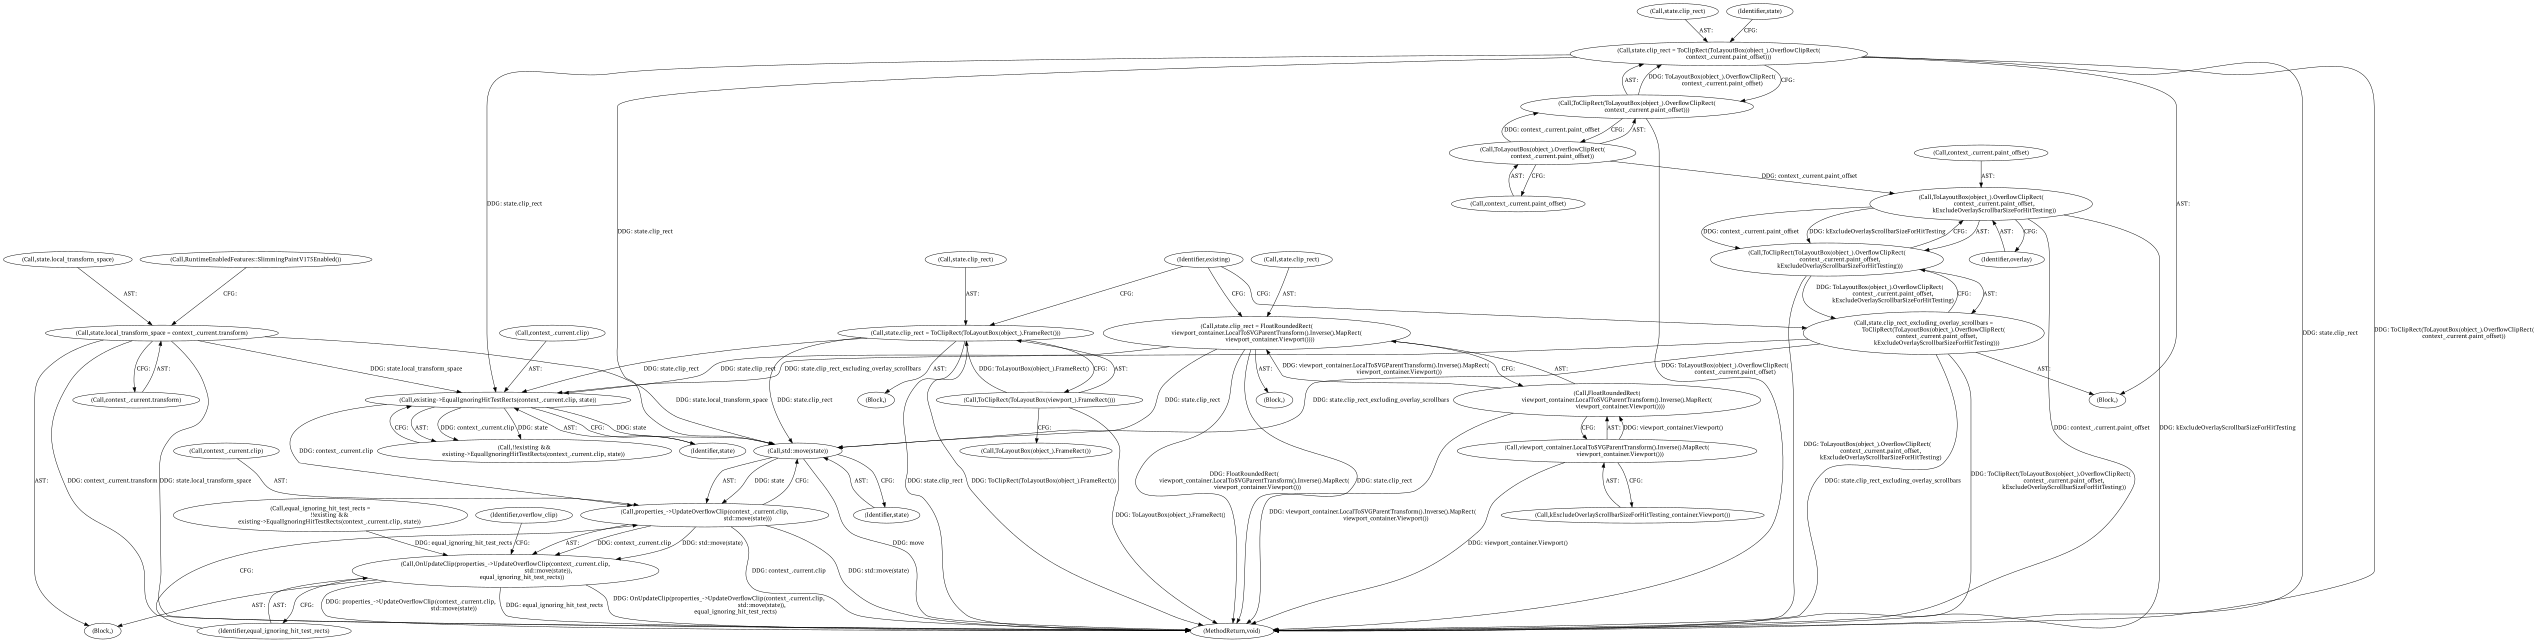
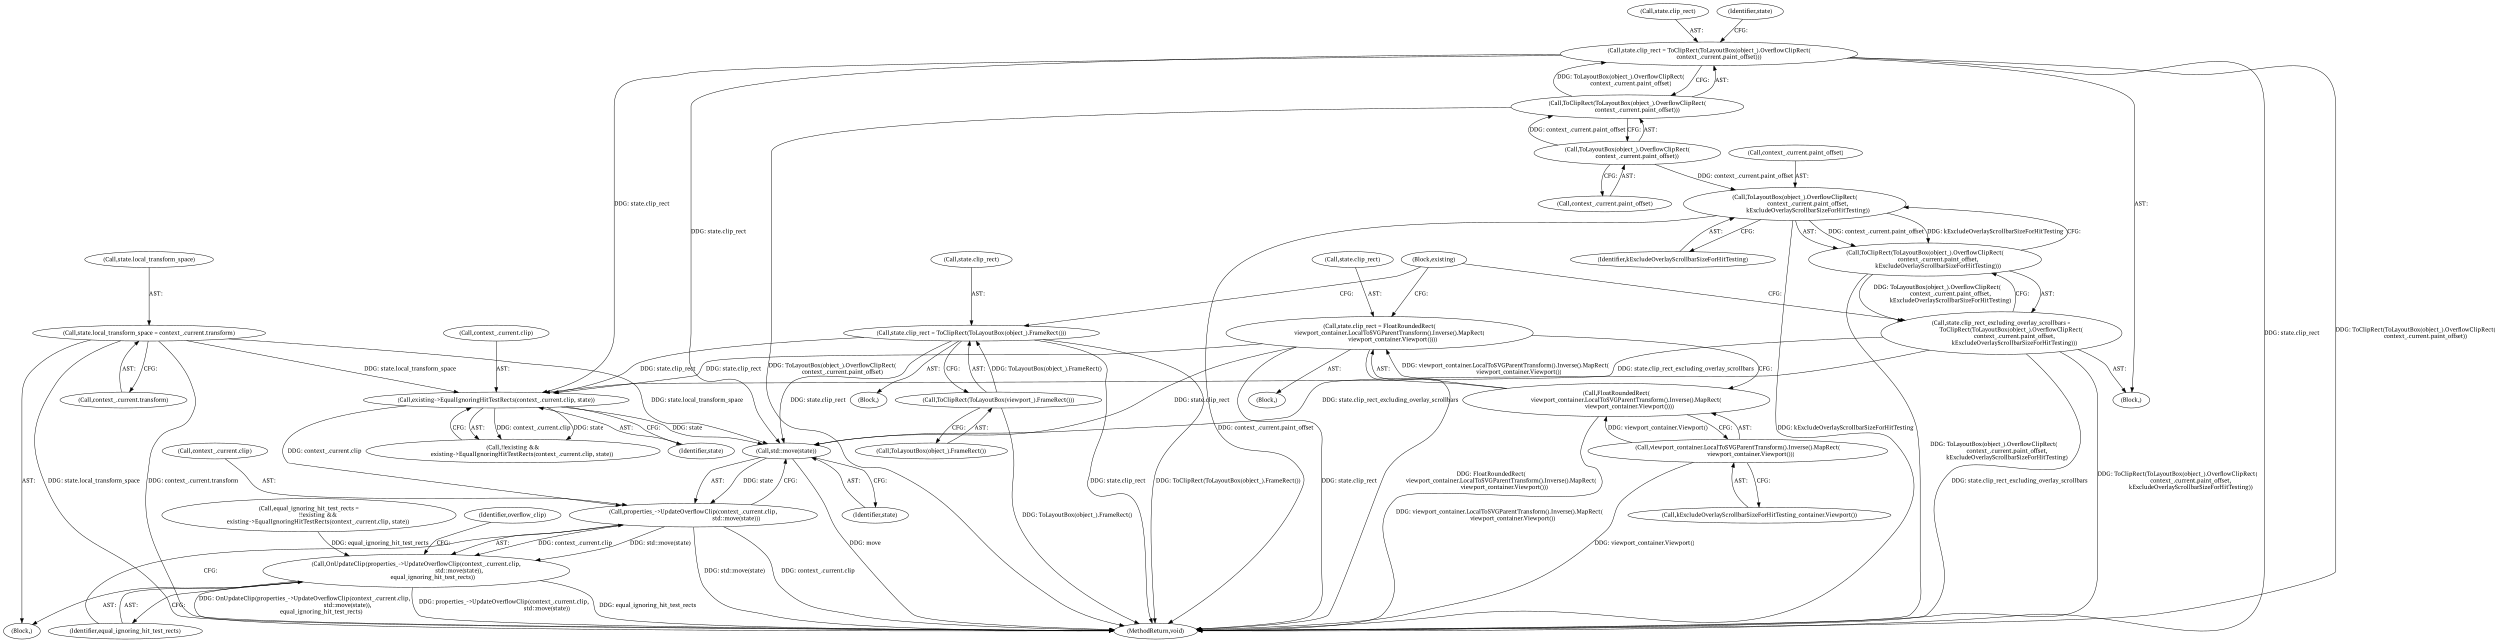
node "(Call,RuntimeEnabledFeatures::SlimmingPaintV175Enabled())": removed
node "(Identifier,existing)": label "(Identifier,existing)" -> "(Block,existing)"
node "(Identifier,overlay)": label "(Identifier,overlay)" -> "(Identifier,kExcludeOverlayScrollbarSizeForHitTesting)"
edge "(Call,ToLayoutBox(object_).FrameRect())" -> "(Call,ToClipRect(ToLayoutBox(viewport_).FrameRect()))": added, label "AST:"
